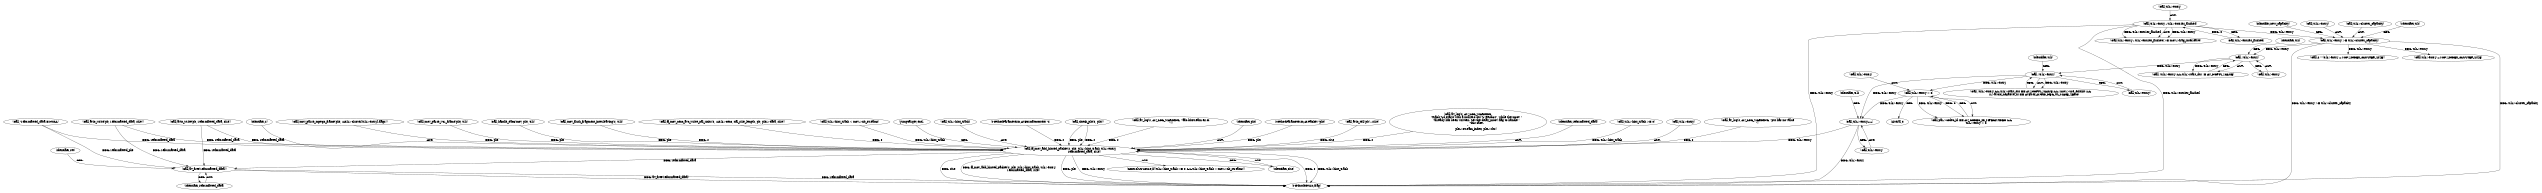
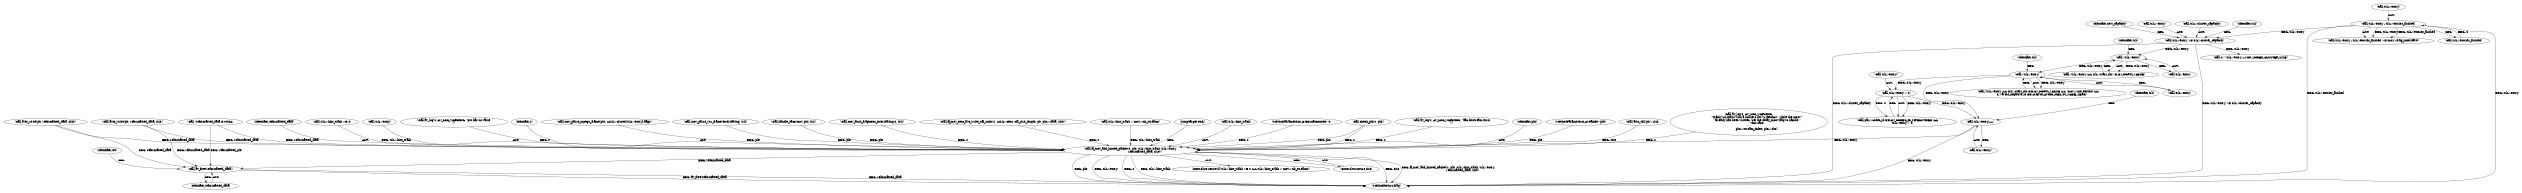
node "(Call,trk->entry + MOV_INDEX_CLUSTER_SIZE)": removed
node "(Call,mov_parse_vc1_frame(pkt, trk))": label "(Call,mov_parse_vc1_frame(pkt, trk))" -> "(Call,mov_parse_vc1_frame(interleaving, trk))"
node "(Literal,0)": removed
node "(Identifier,size)": label "(Identifier,size)" -> "(ControlStructure,size)"
